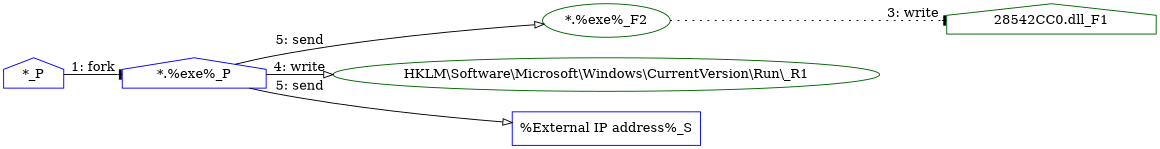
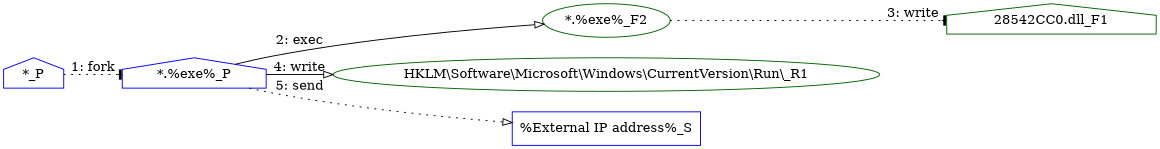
edge "*.%exe%_P" -> "*.%exe%_F2": label "5: send" -> "2: exec"
edge "*_P" -> "*.%exe%_P": style solid -> dotted
edge "*.%exe%_P" -> "%External IP address%_S": style solid -> dotted
